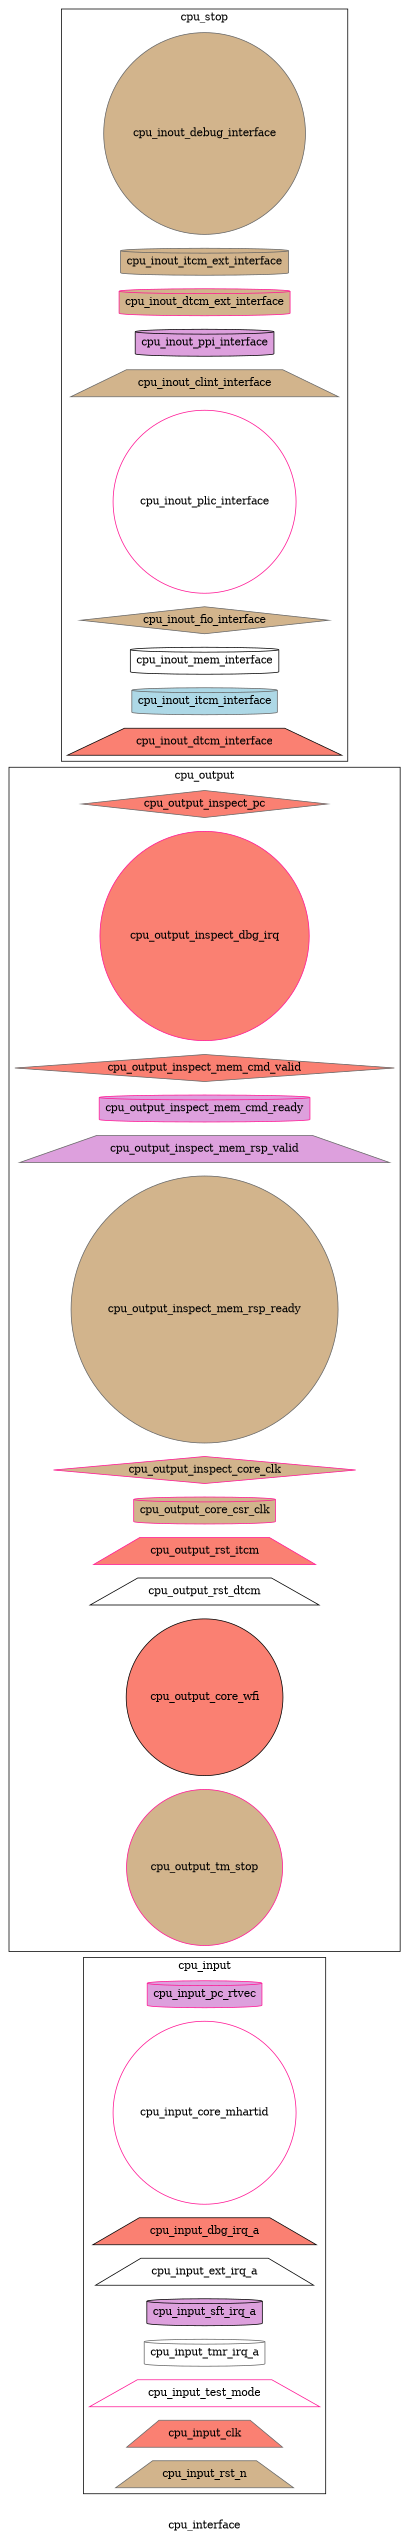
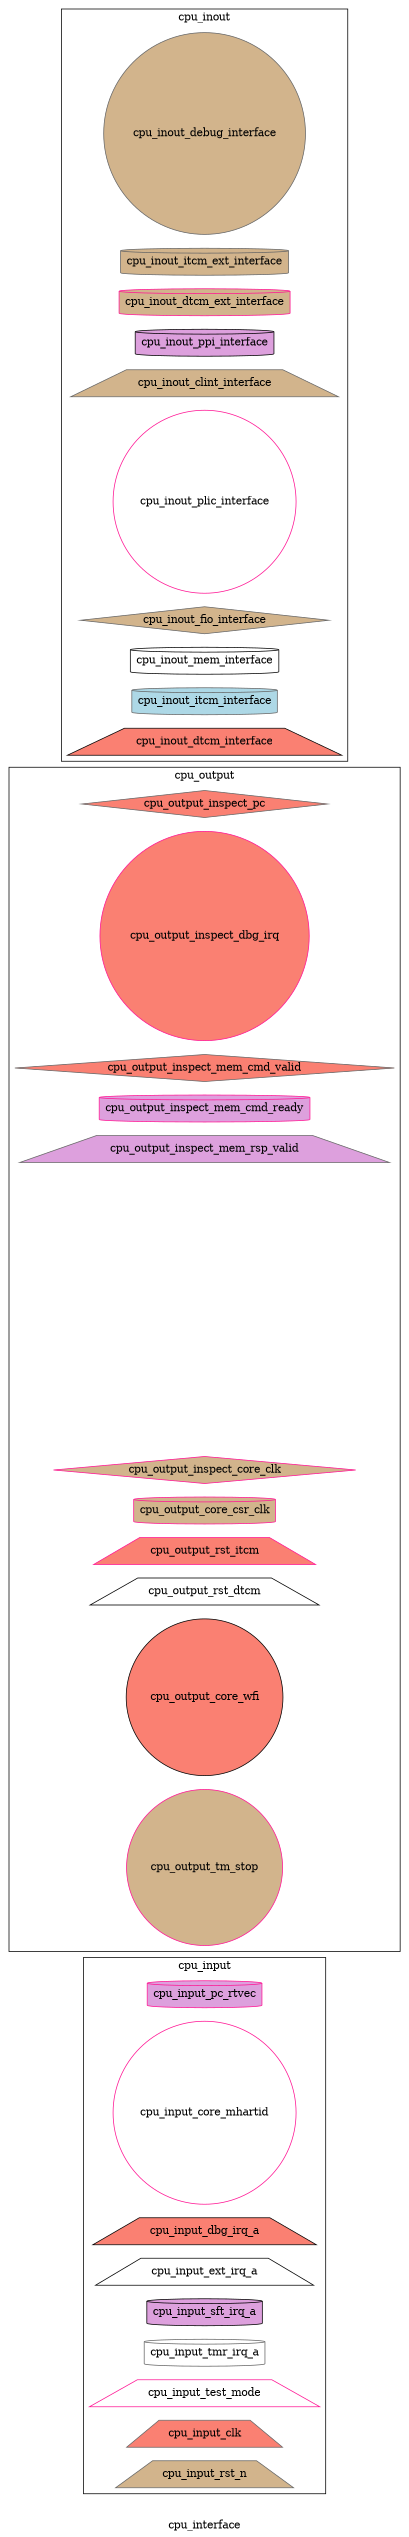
cluster "cpu_stop": label "cpu_stop" -> "cpu_inout"
node "cpu_output_inspect_mem_rsp_ready": removed
